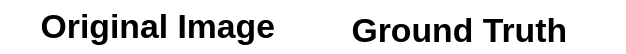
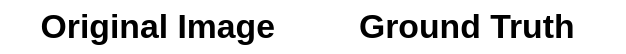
node "Ground Truth": moved (459, 30) -> (467, 27)
